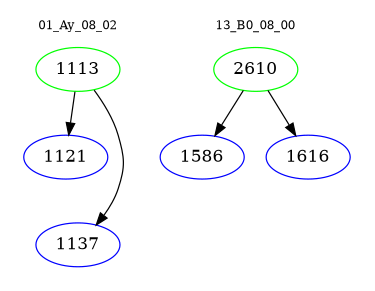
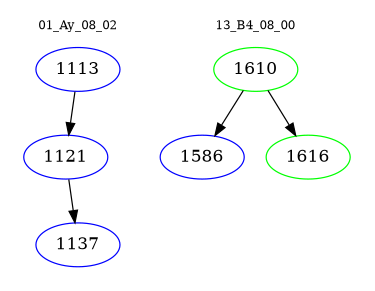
cluster "13_B0_08_00": label "13_B0_08_00" -> "13_B4_08_00"
node "1113": color green -> blue
node "2610": label "2610" -> "1610"
edge "1113" -> "1137": now "1121" -> "1137"
node "1616": color blue -> green
